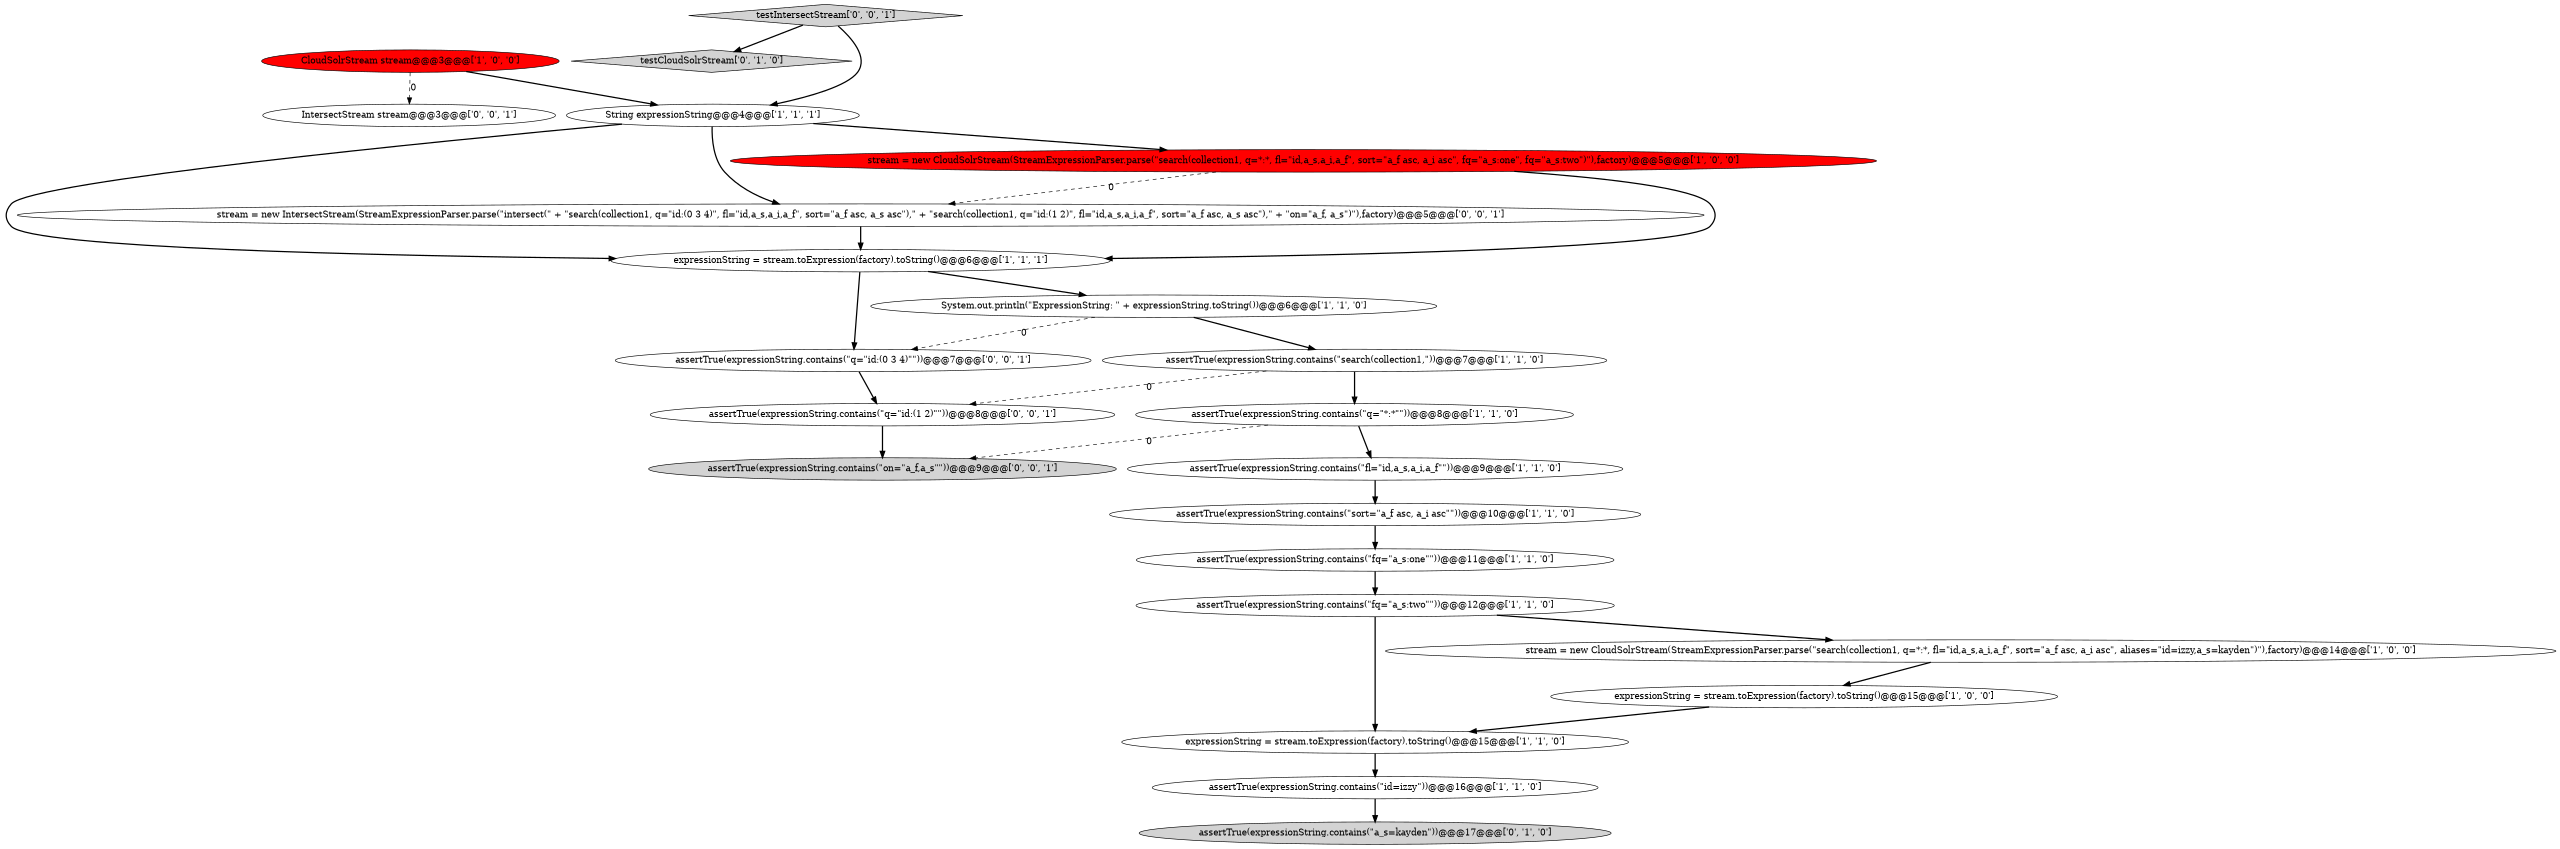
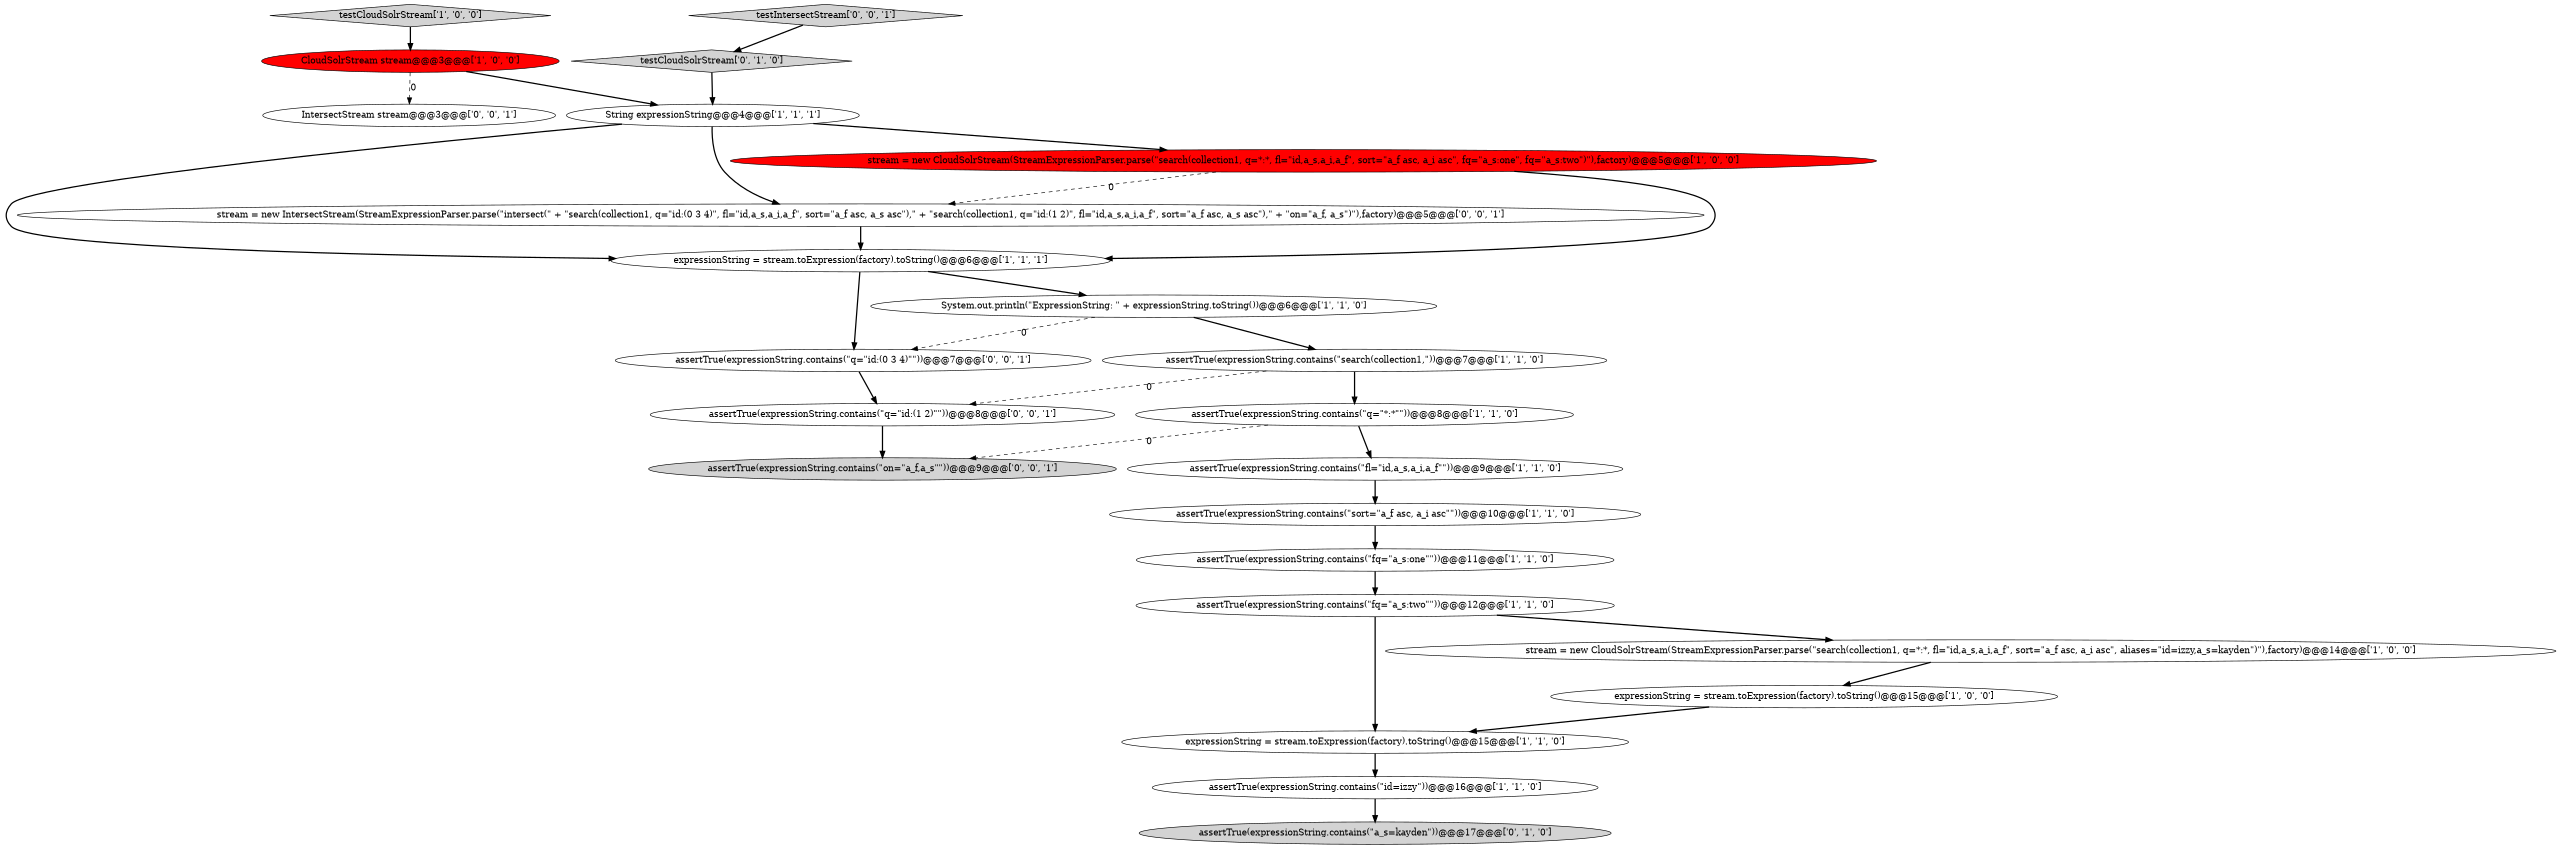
node "testCloudSolrStream['1', '0', '0']": added
edge "testIntersectStream['0', '0', '1']" -> "String expressionString@@@4@@@['1', '1', '1']": now "testCloudSolrStream['0', '1', '0']" -> "String expressionString@@@4@@@['1', '1', '1']"
